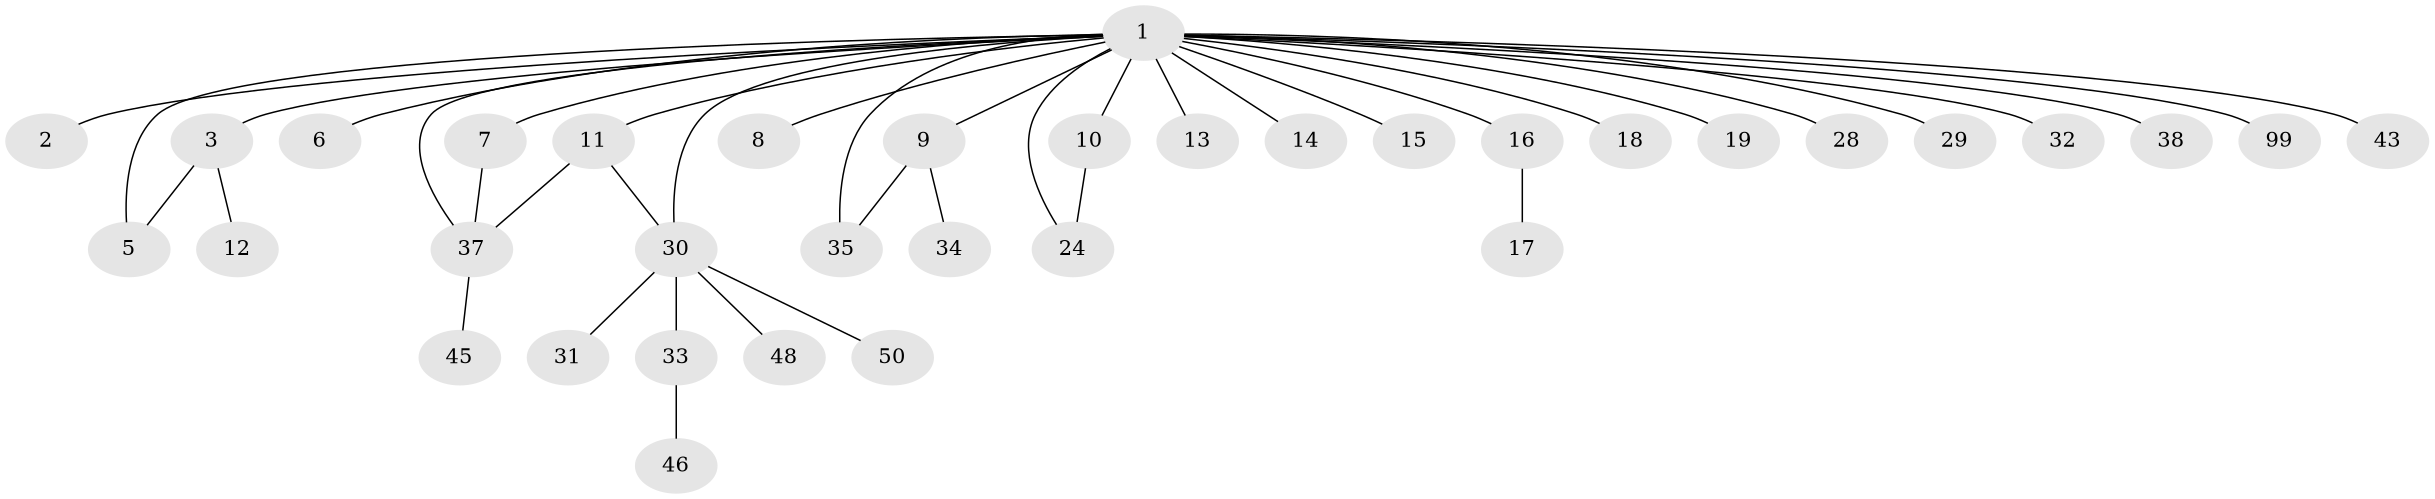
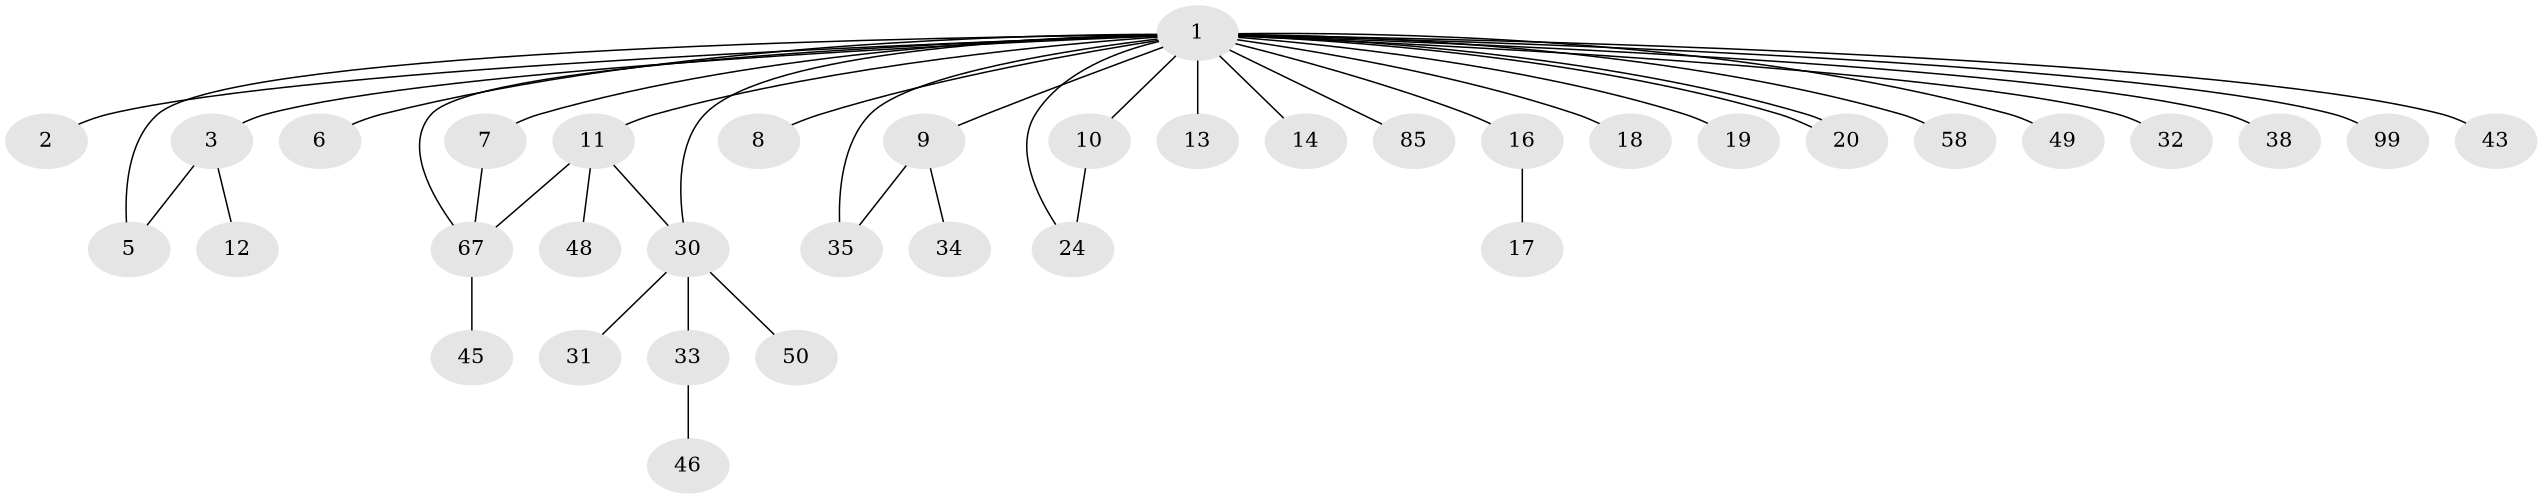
node "15": label "15" -> "85"
node "20": added
node "28": label "28" -> "58"
node "29": label "29" -> "49"
node "37": label "37" -> "67"
edge "30" -- "48": now "11" -- "48"
